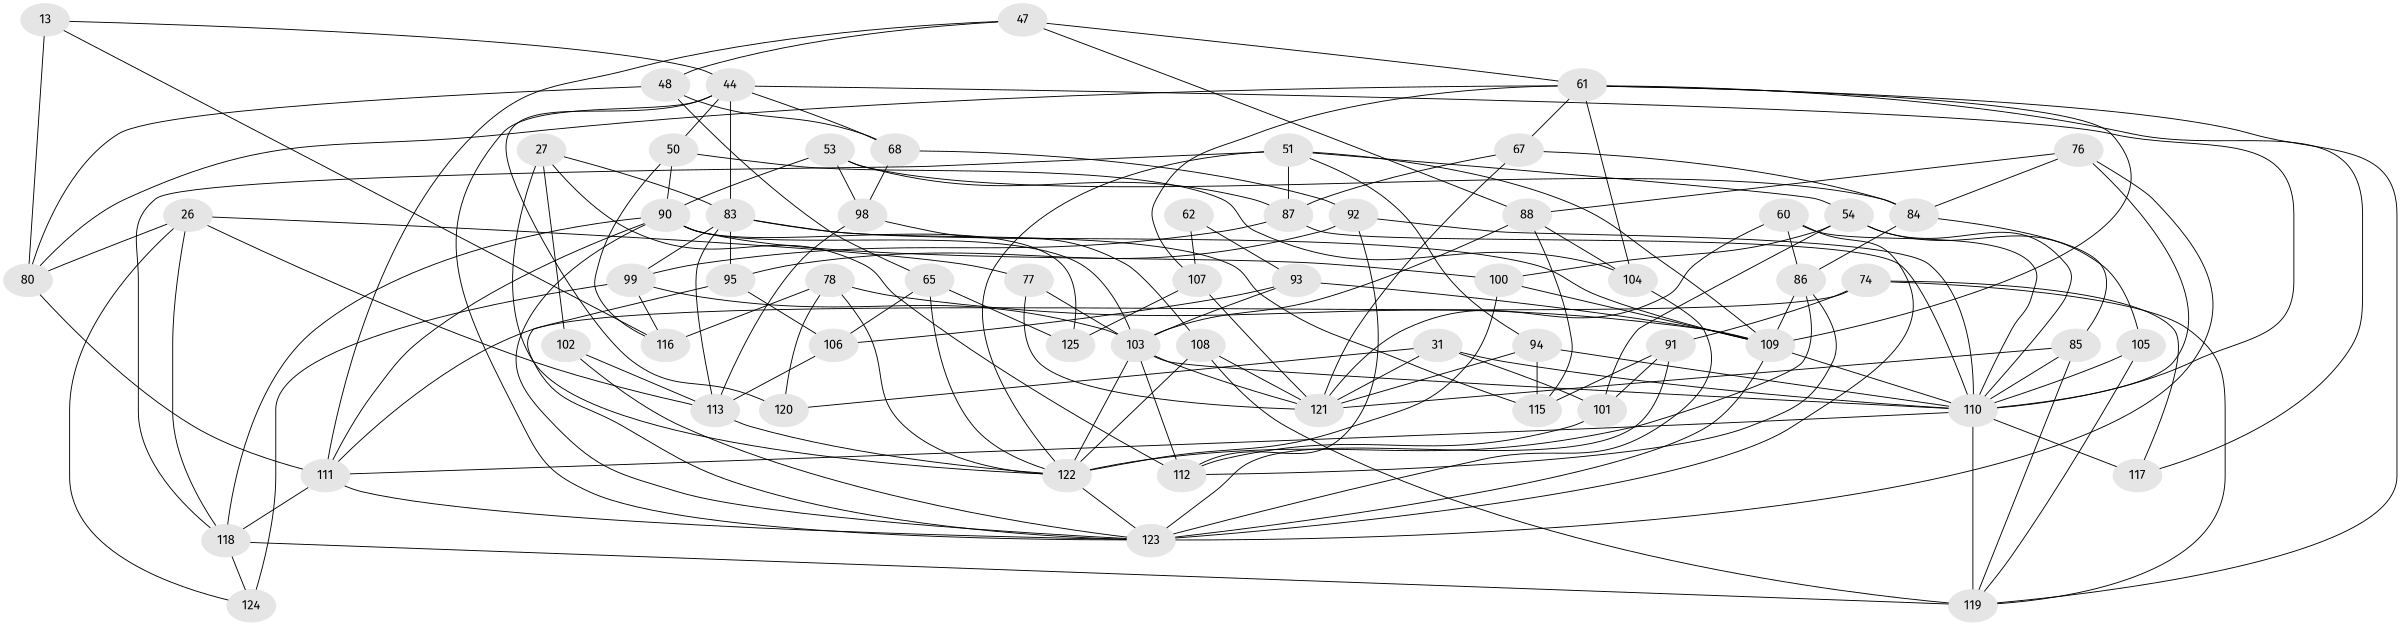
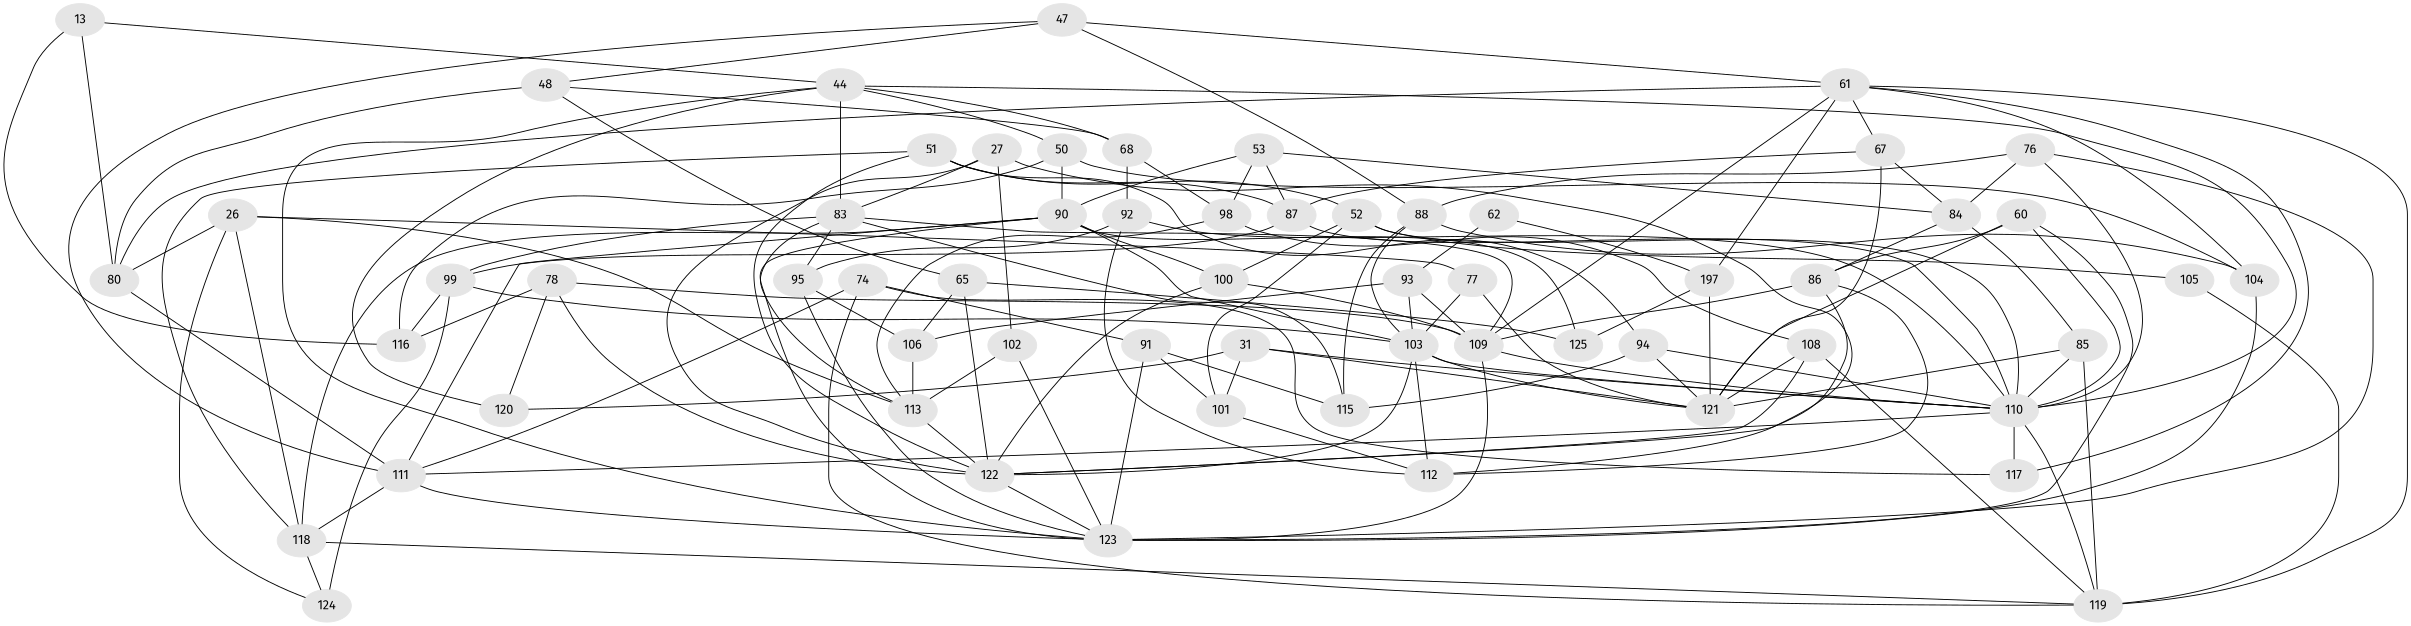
edge "51" -- "109": removed
node "54": label "54" -> "52"
node "107": label "107" -> "197"
edge "105" -- "110": removed
